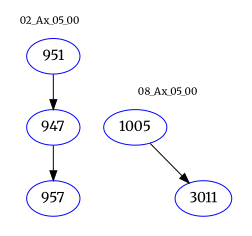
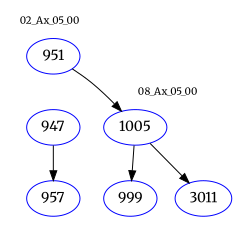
edge "951" -> "947": now "951" -> "1005"
node "999": added
